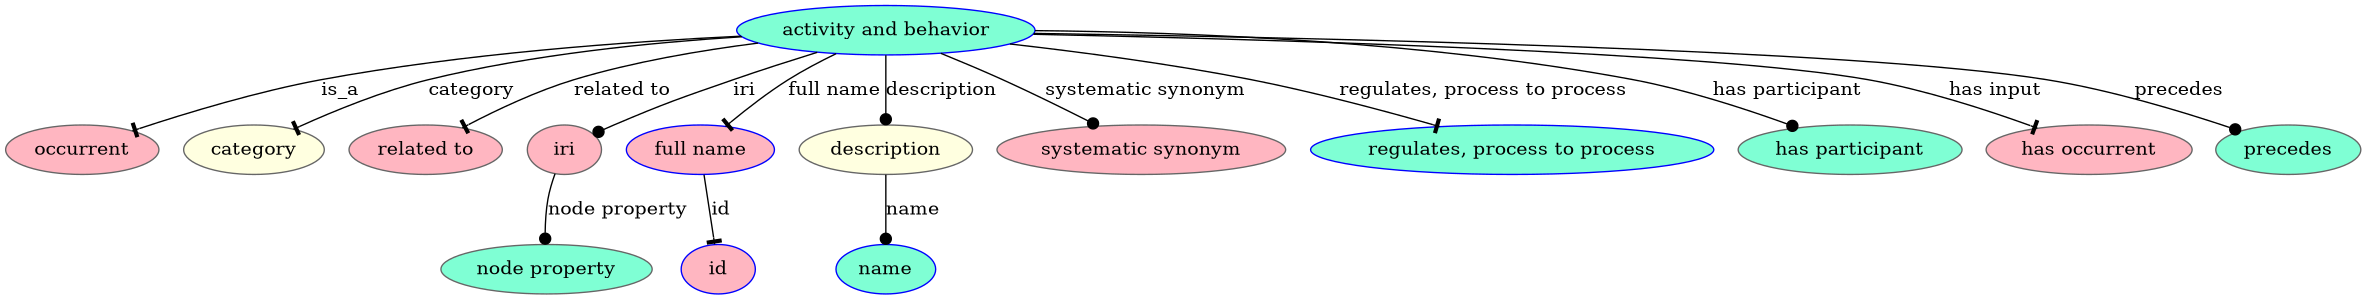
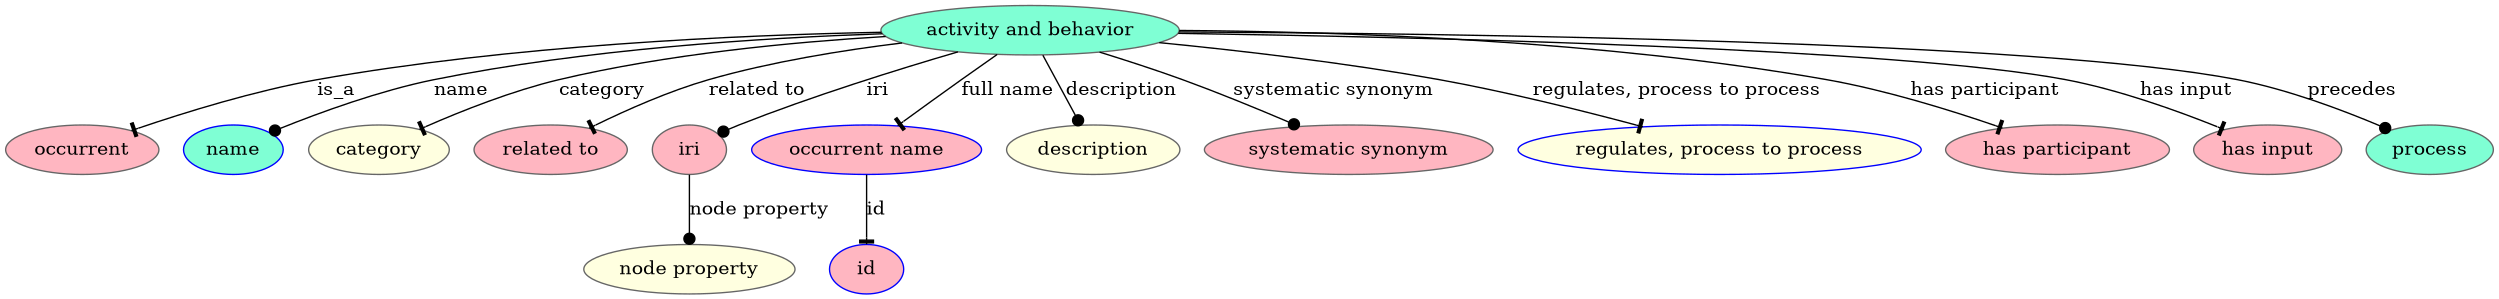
node "activity and behavior": color blue -> gray40
edge "activity and behavior" -> "has participant": arrowhead dot -> tee
node "full name": label "full name" -> "occurrent name"
node "regulates, process to process": fillcolor aquamarine -> lightyellow
node "has participant": fillcolor aquamarine -> lightpink
node "has occurrent": label "has occurrent" -> "has input"
node "precedes": label "precedes" -> "process"
edge "description" -> "name": now "activity and behavior" -> "name"
node "node property": fillcolor aquamarine -> lightyellow
